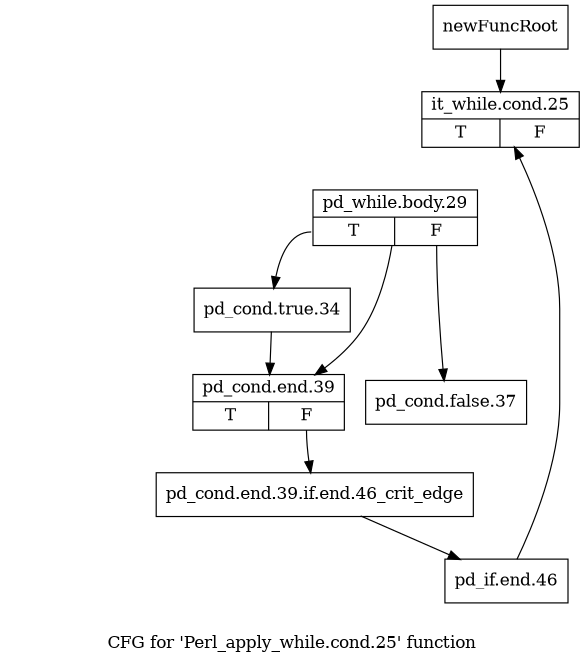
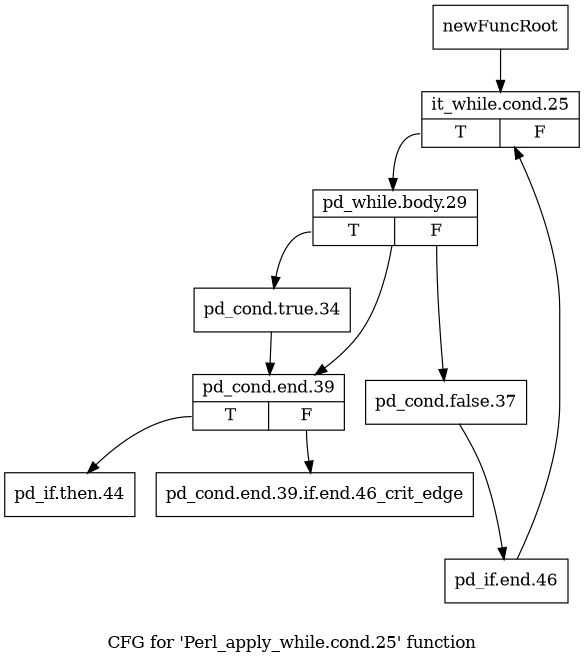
edge "it_while.cond.25" -> "pd_while.body.29": added
node "pd_if.then.44": added
edge "pd_cond.end.39.if.end.46_crit_edge" -> "pd_if.end.46": now "pd_cond.false.37" -> "pd_if.end.46"
